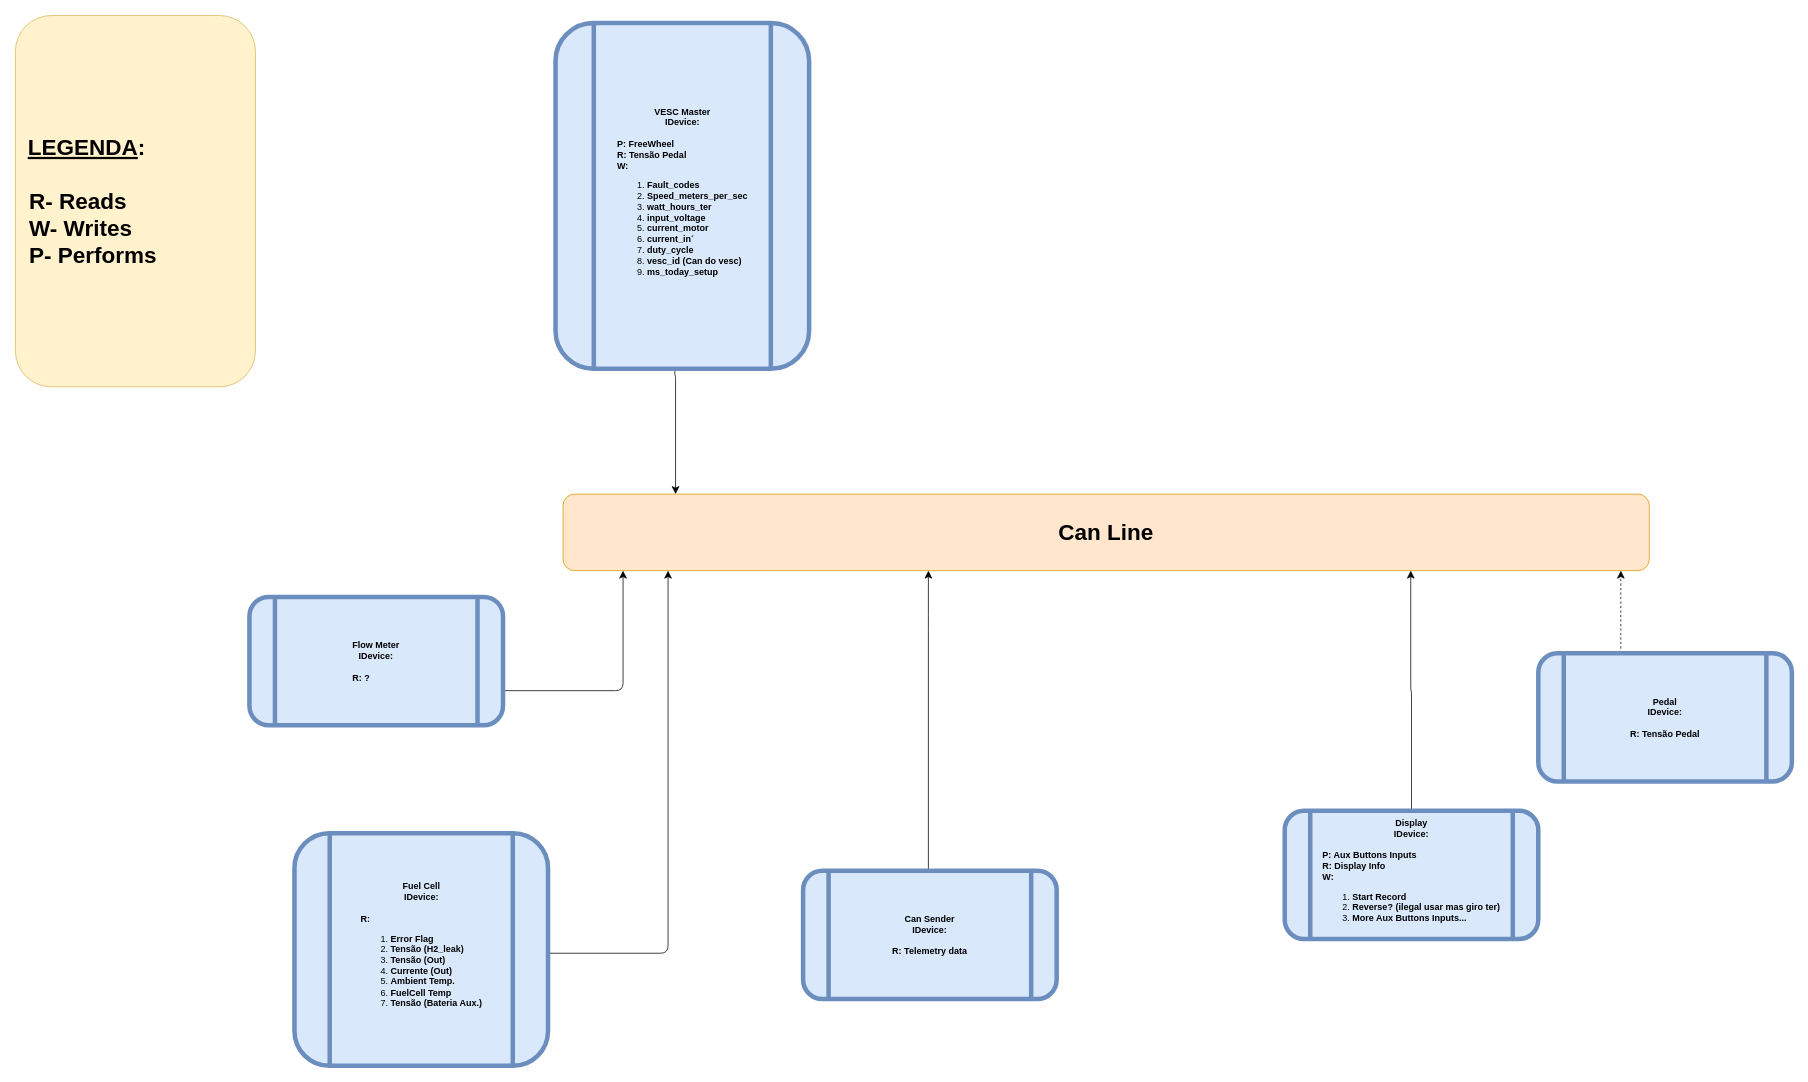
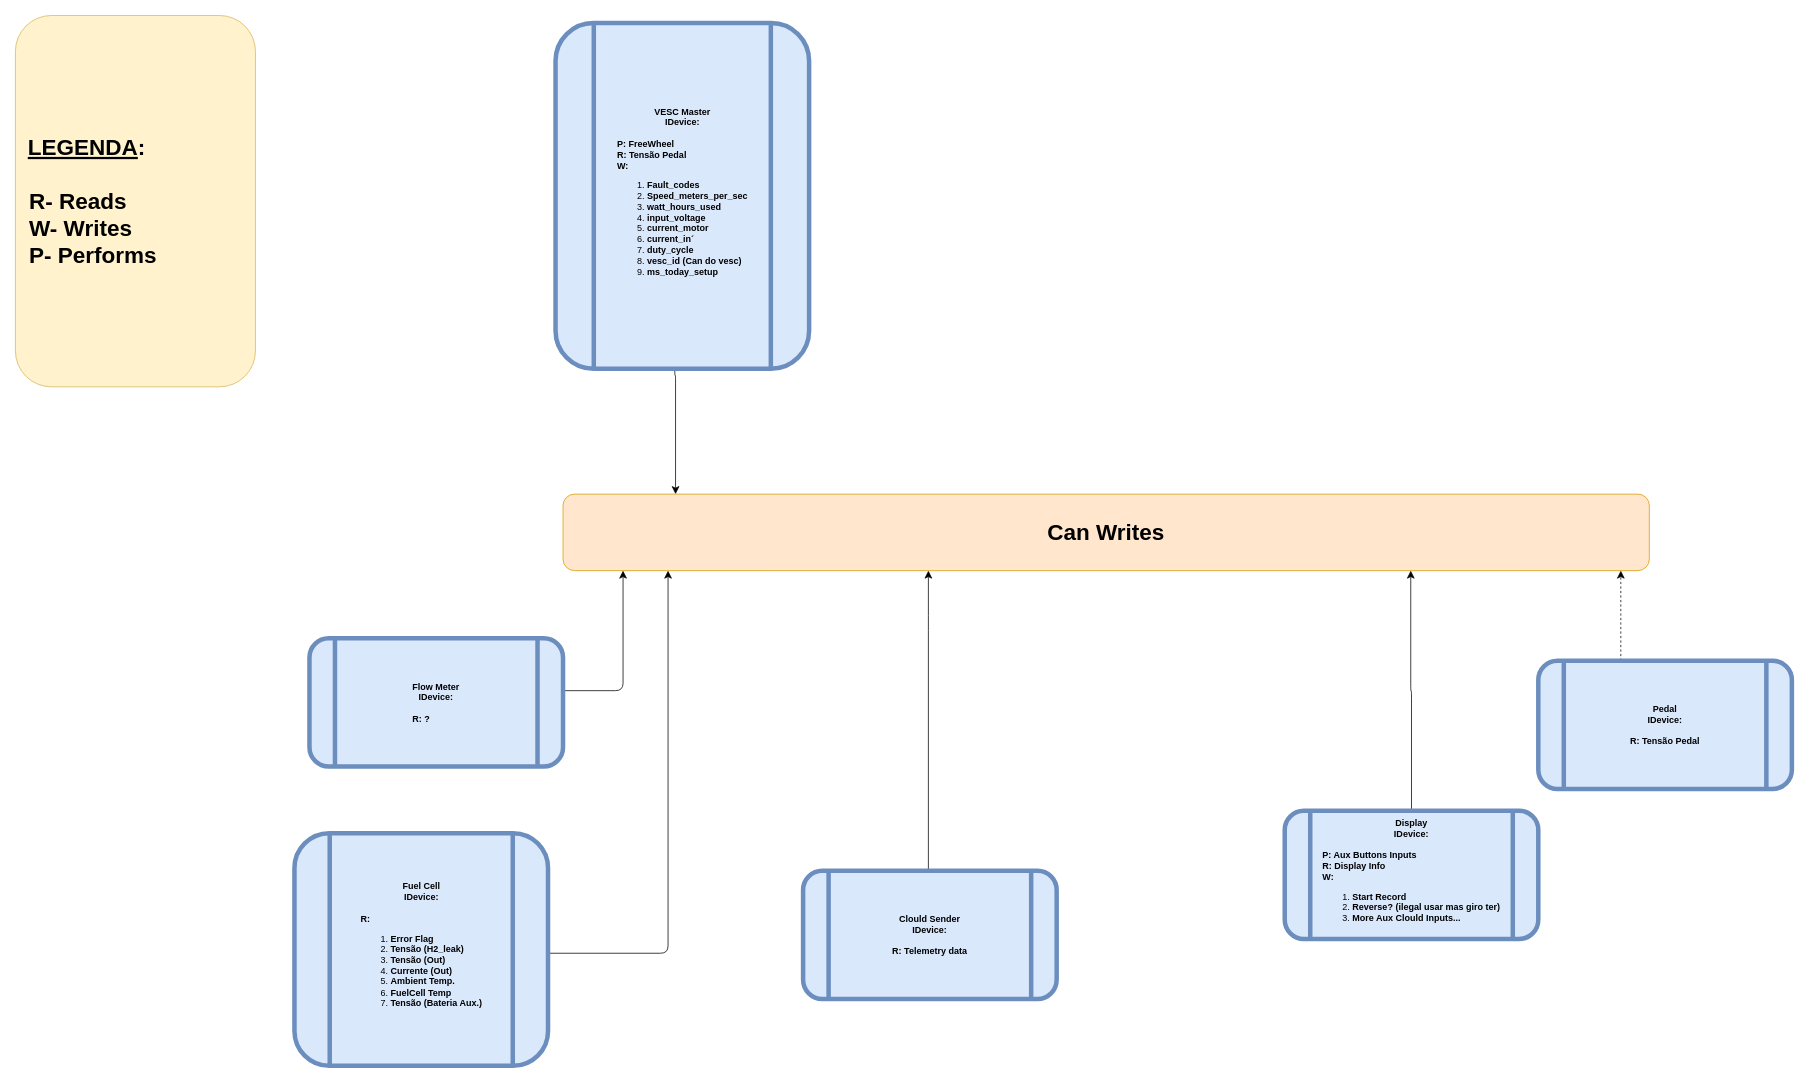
node "VESC Master IDevice: P: FreeWheel R: Tensão Pedal W: Fault_codes Speed_meters_per_sec watt_hours_ter input_voltage current_motor current_in´ duty_cycle vesc_id (Can do vesc) ms_today_setup": label "VESC Master IDevice: P: FreeWheel R: Tensão Pedal W: Fault_codes Speed_meters_per_sec watt_hours_ter input_voltage current_motor current_in´ duty_cycle vesc_id (Can do vesc) ms_today_setup" -> "VESC Master IDevice: P: FreeWheel R: Tensão Pedal W: Fault_codes Speed_meters_per_sec watt_hours_used input_voltage current_motor current_in´ duty_cycle vesc_id (Can do vesc) ms_today_setup"
node "Can Line": label "Can Line" -> "Can Writes"
node "Flow Meter IDevice: R: ?": moved (376, 661) -> (436, 702)
node "Pedal IDevice: R: Tensão Pedal": moved (1665, 717) -> (1665, 725)
node "Display IDevice: P: Aux Buttons Inputs R: Display Info W: Start Record Reverse? (ilegal usar mas giro ter) More Aux Buttons Inputs...": label "Display IDevice: P: Aux Buttons Inputs R: Display Info W: Start Record Reverse? (ilegal usar mas giro ter) More Aux Buttons Inputs..." -> "Display IDevice: P: Aux Buttons Inputs R: Display Info W: Start Record Reverse? (ilegal usar mas giro ter) More Aux Clould Inputs..."
node "Can Sender IDevice: R: Telemetry data": label "Can Sender IDevice: R: Telemetry data" -> "Clould Sender IDevice: R: Telemetry data"
